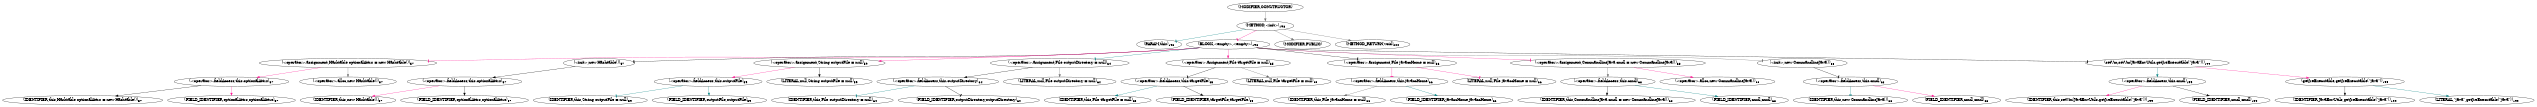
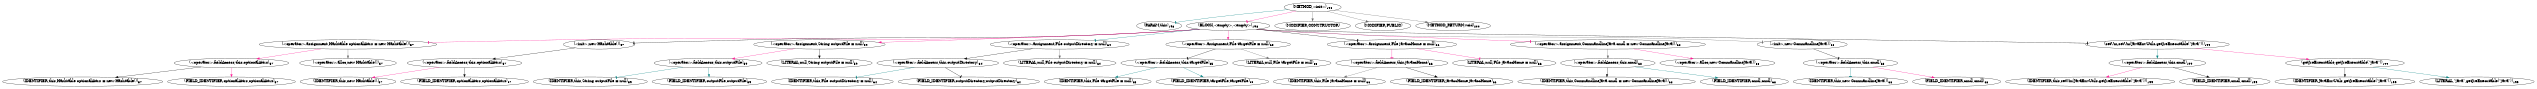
edge "(MODIFIER,CONSTRUCTOR)" -> "(METHOD,<init>)": reversed
edge "(<operator>.fieldAccess,this.targetFile)" -> "(FIELD_IDENTIFIER,targetFile,targetFile)": color black -> teal
edge "(<operator>.fieldAccess,this.javaccHome)" -> "(FIELD_IDENTIFIER,javaccHome,javaccHome)": color teal -> black
